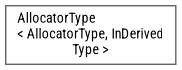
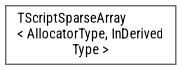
node "AllocatorType < AllocatorType, InDerived Type >": label "AllocatorType < AllocatorType, InDerived Type >" -> "TScriptSparseArray < AllocatorType, InDerived Type >"
